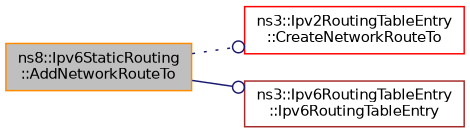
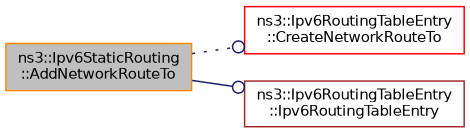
node "ns3::Ipv2RoutingTableEntry ::CreateNetworkRouteTo": label "ns3::Ipv2RoutingTableEntry ::CreateNetworkRouteTo" -> "ns3::Ipv6RoutingTableEntry ::CreateNetworkRouteTo"
node "ns8::Ipv6StaticRouting ::AddNetworkRouteTo": label "ns8::Ipv6StaticRouting ::AddNetworkRouteTo" -> "ns3::Ipv6StaticRouting ::AddNetworkRouteTo"
